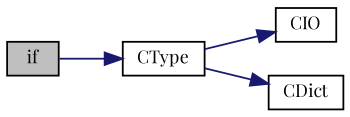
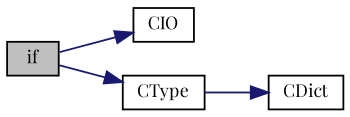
edge "CType" -> "CIO": now "if" -> "CIO"
